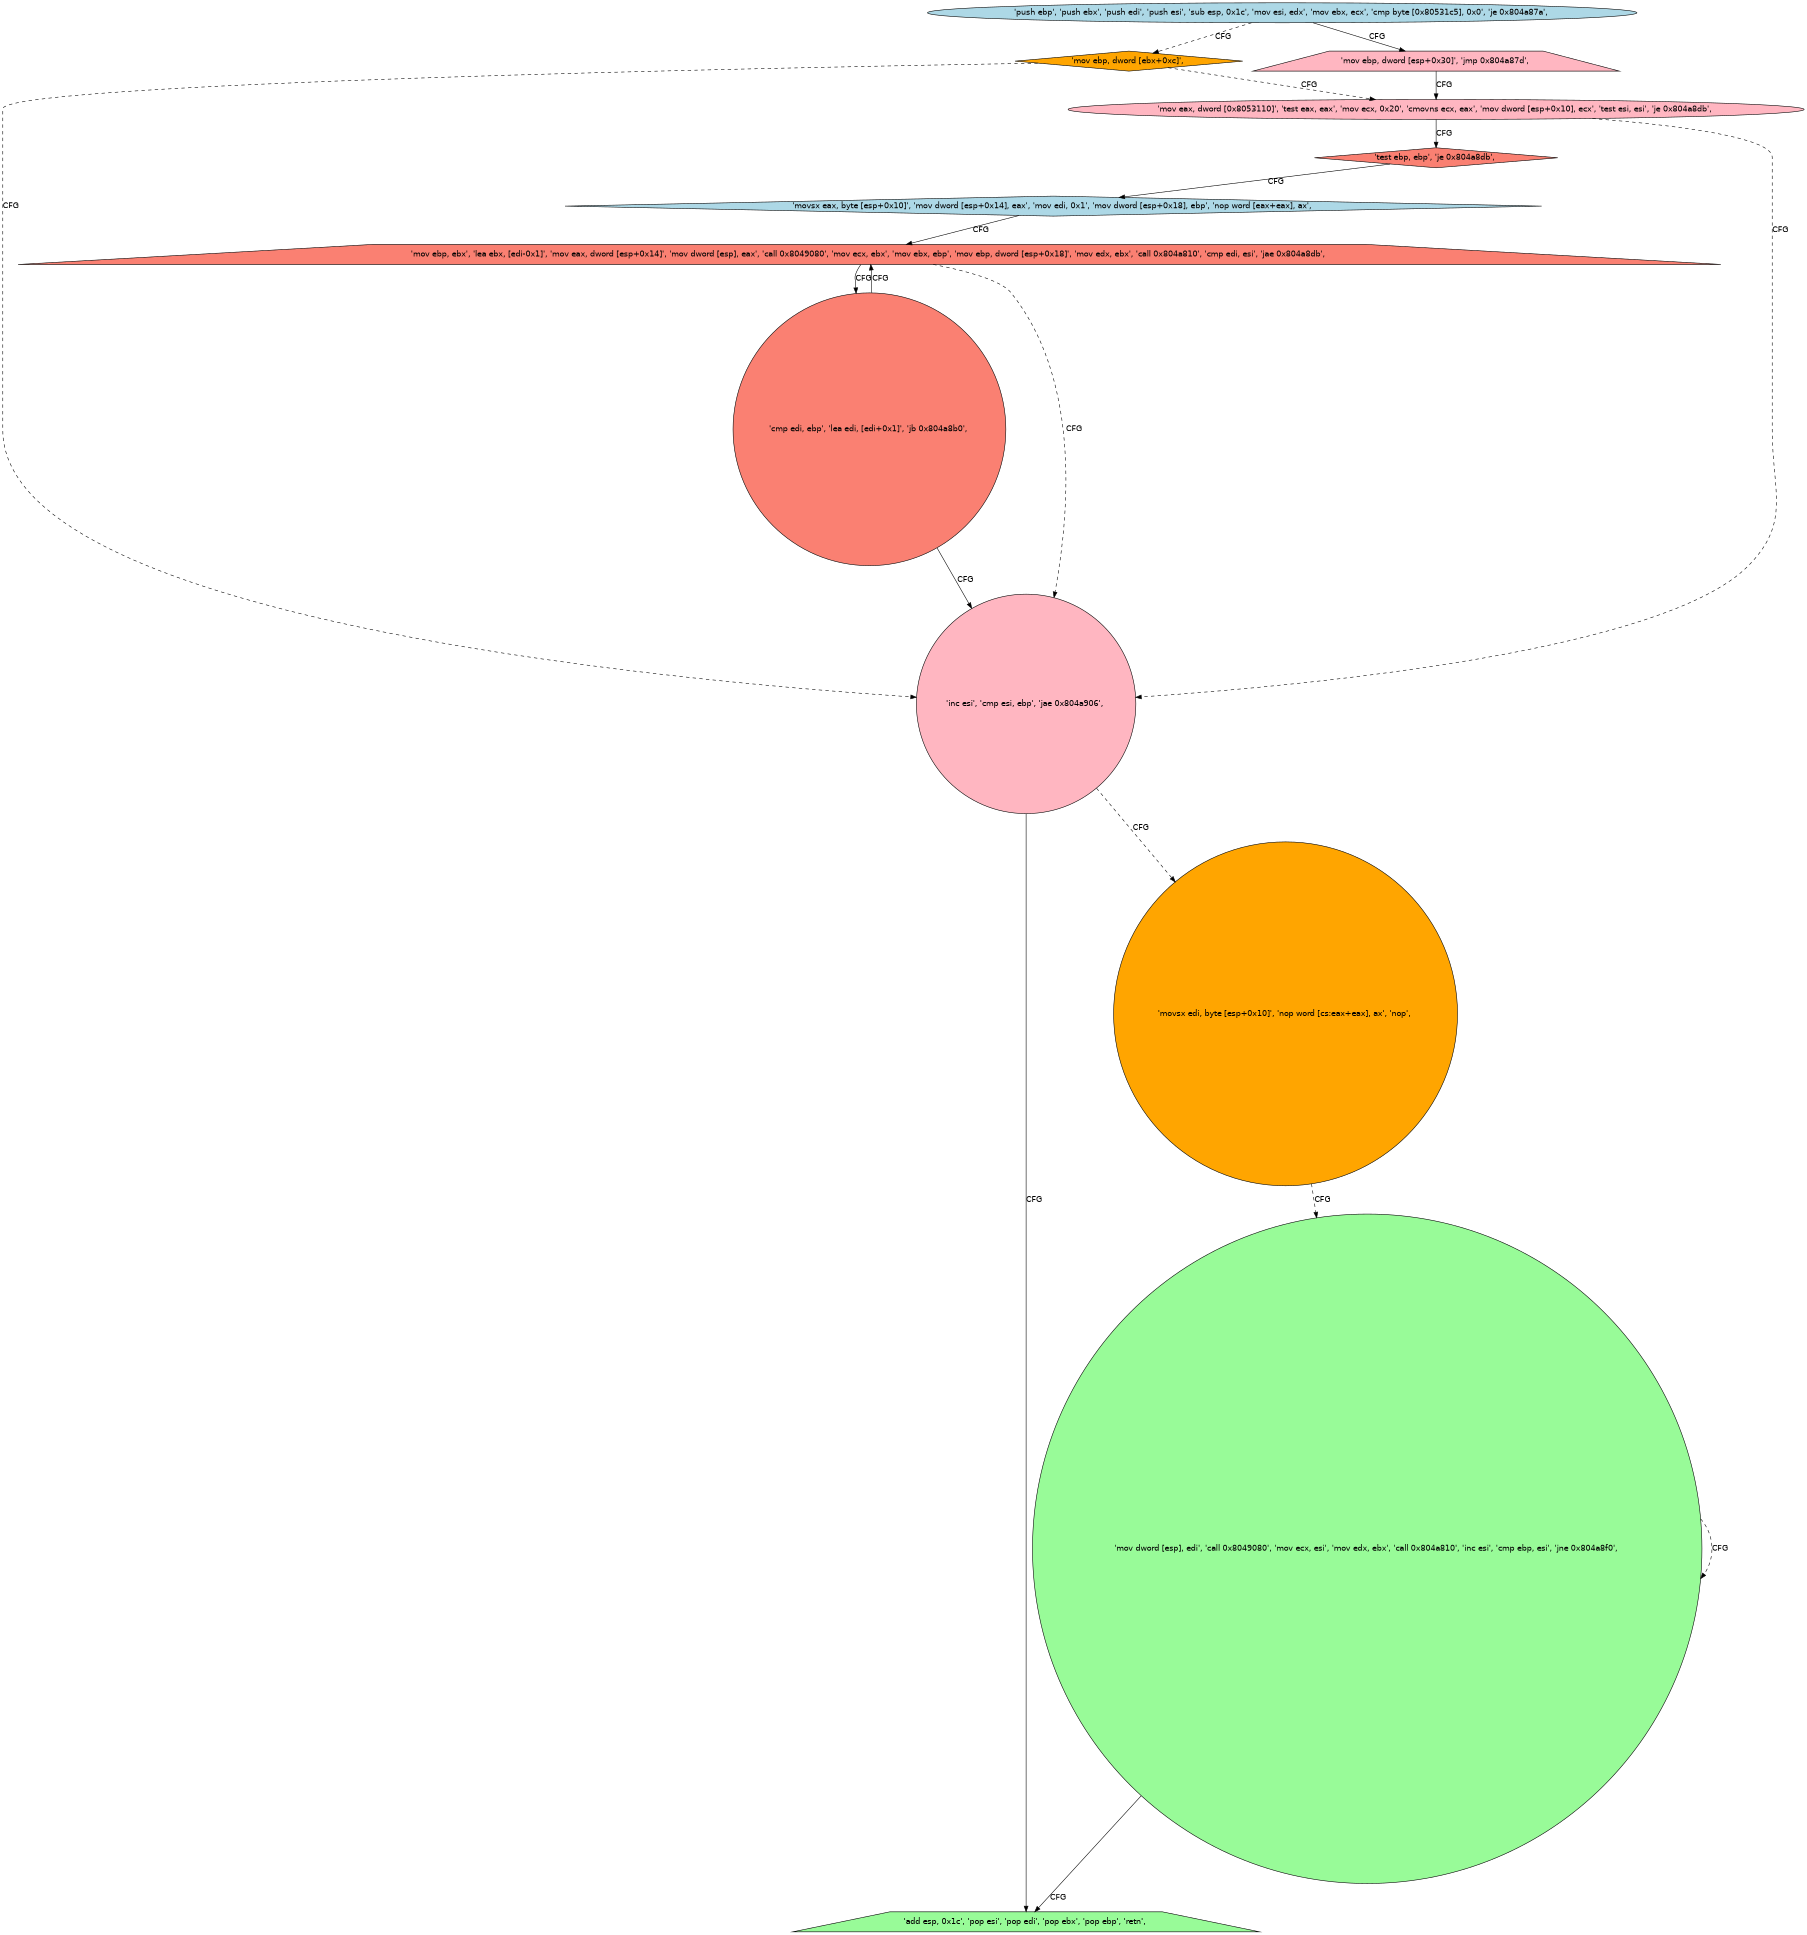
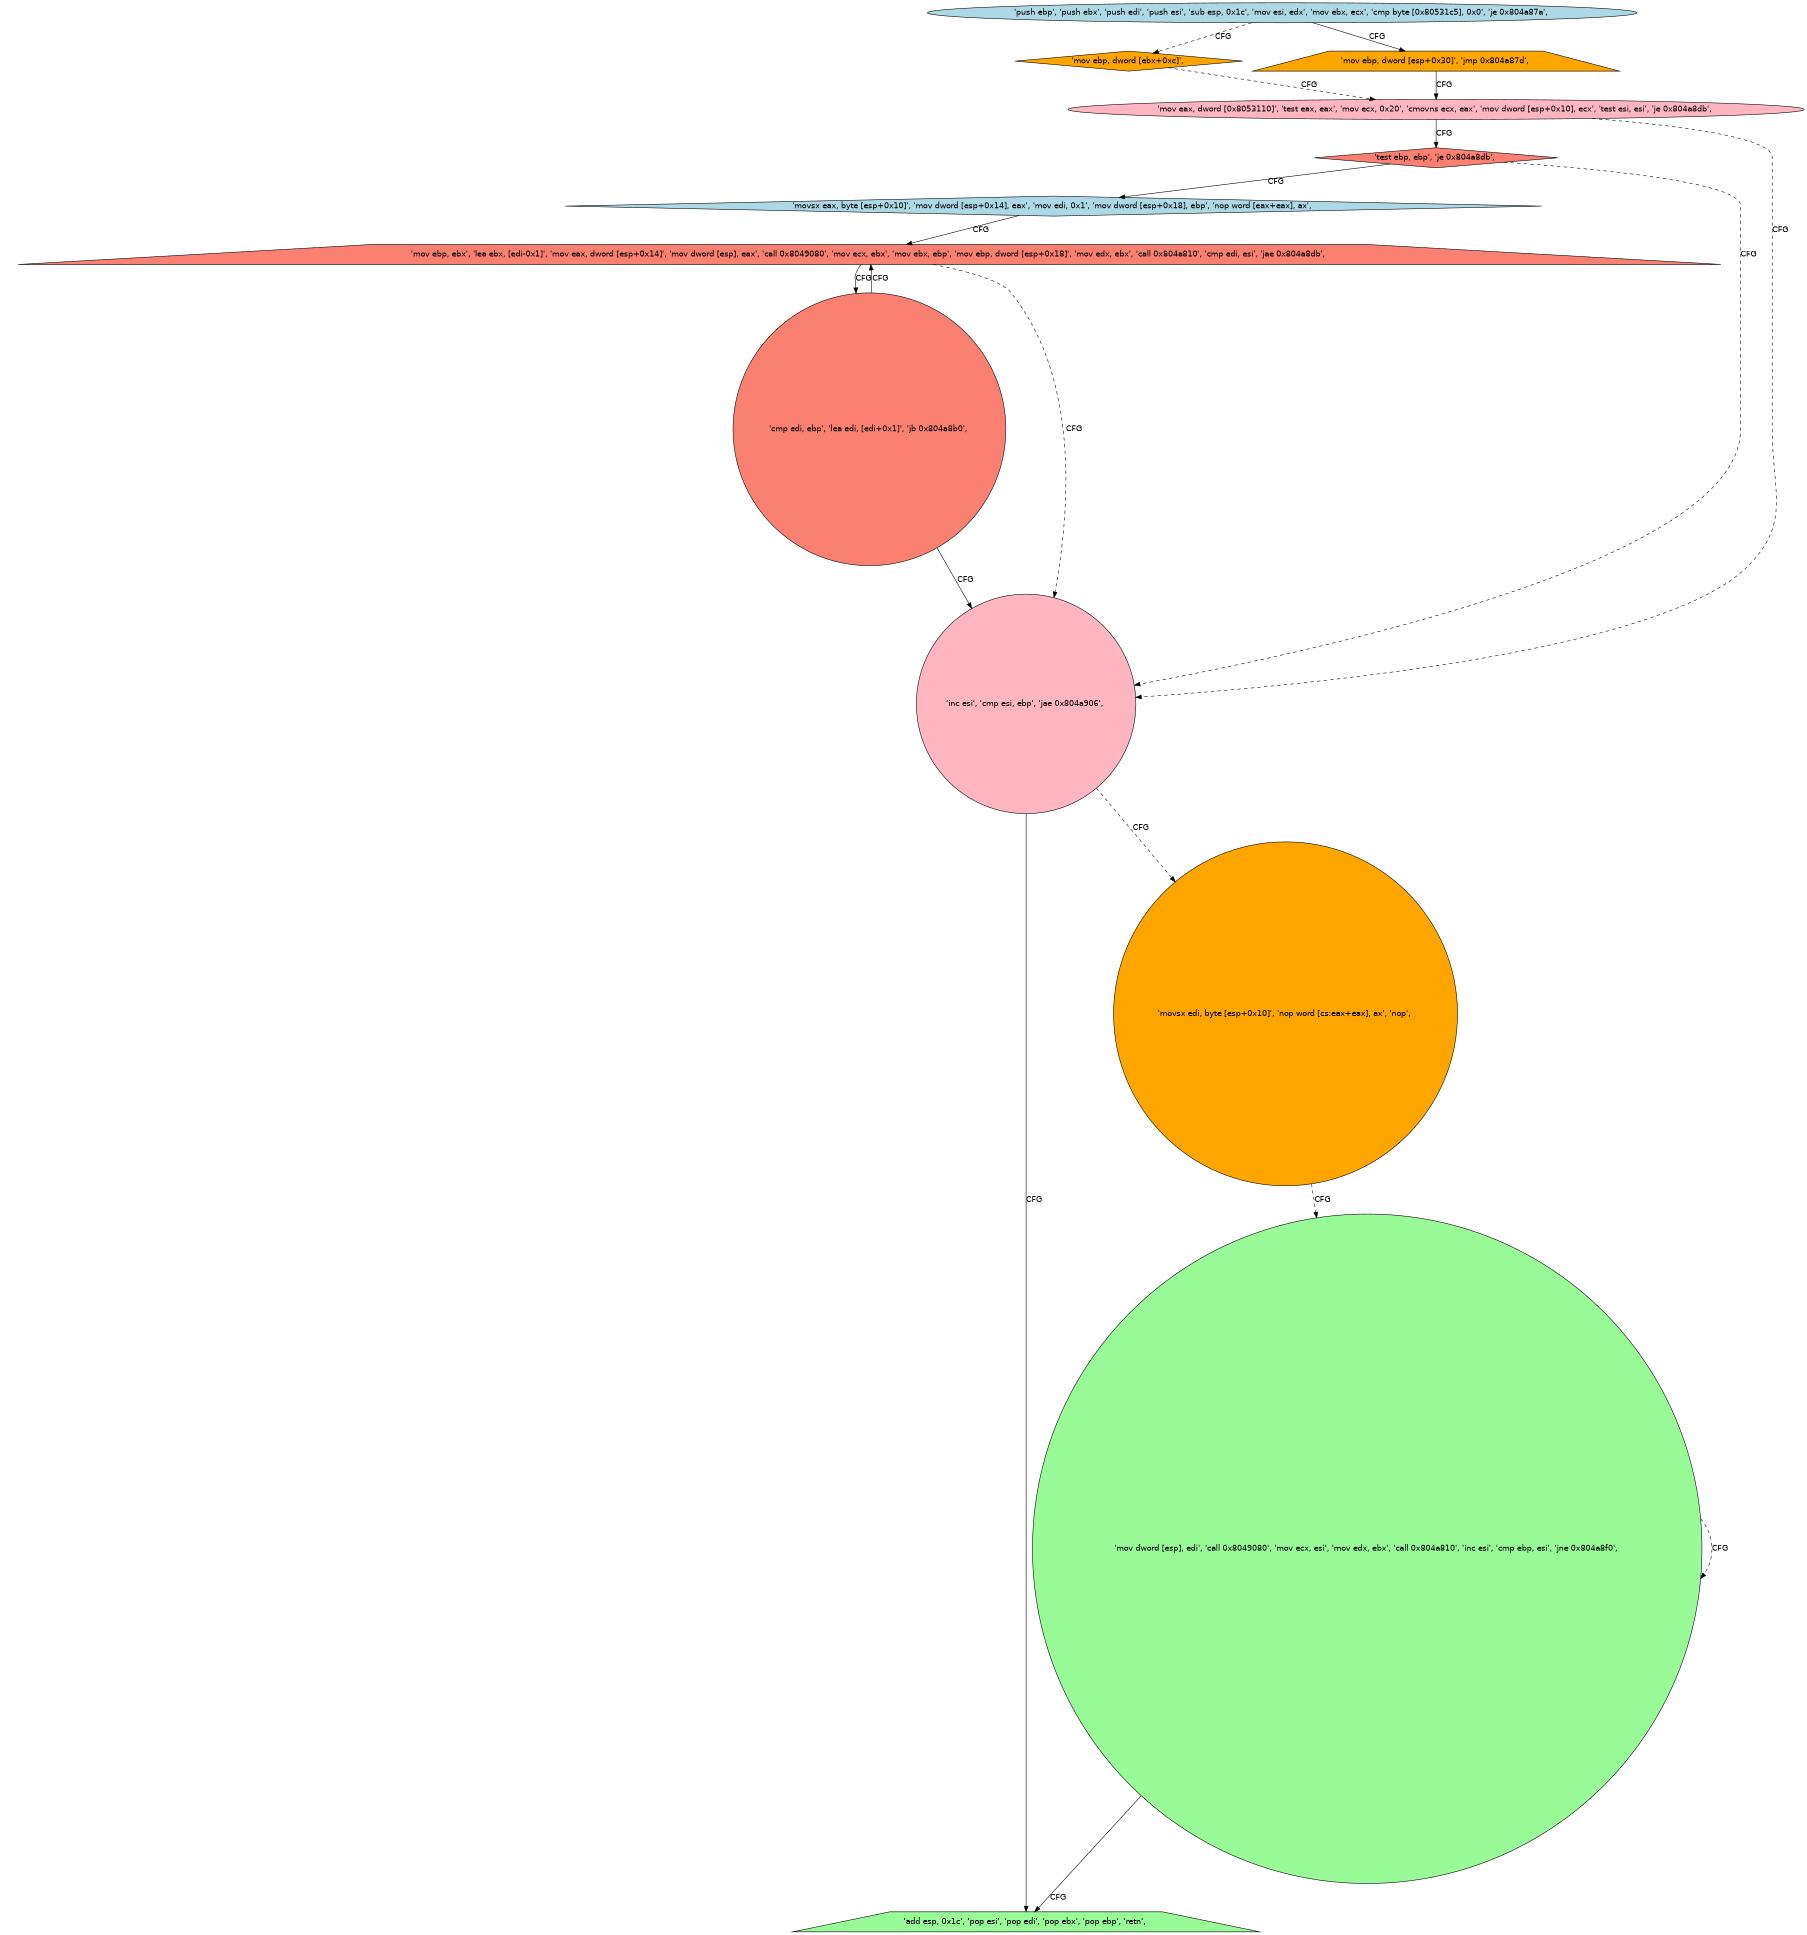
node "'mov ebp, dword [esp+0x30]', 'jmp 0x804a87d',": fillcolor lightpink -> orange
edge "'mov ebp, dword [ebx+0xc]'," -> "'inc esi', 'cmp esi, ebp', 'jae 0x804a906',": now "'test ebp, ebp', 'je 0x804a8db'," -> "'inc esi', 'cmp esi, ebp', 'jae 0x804a906',"
